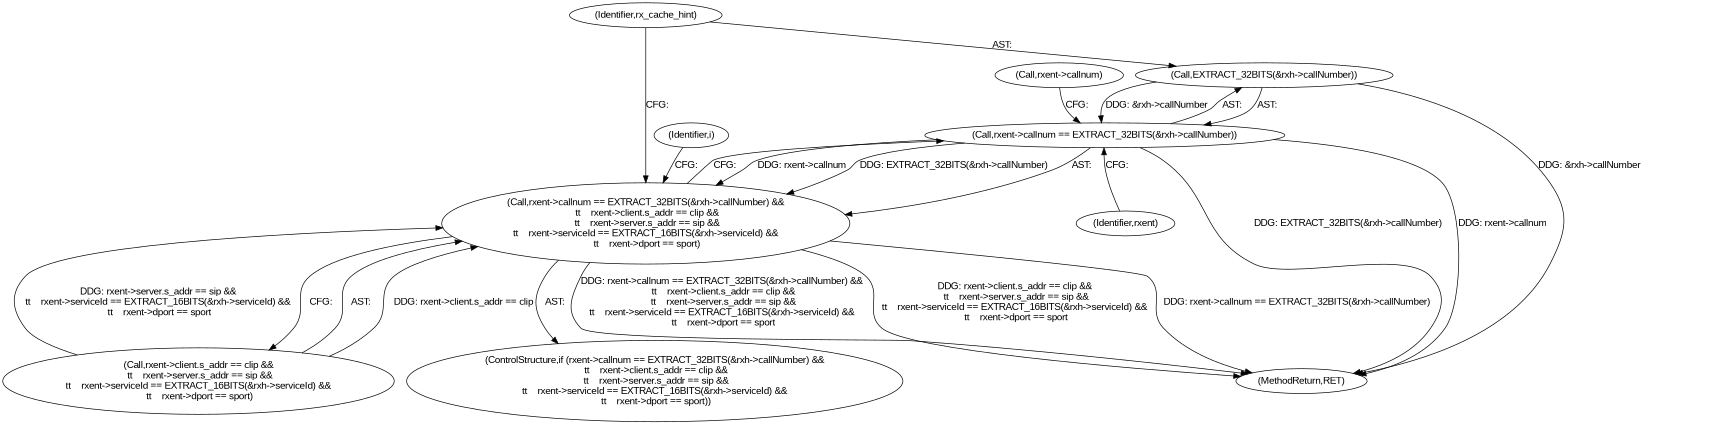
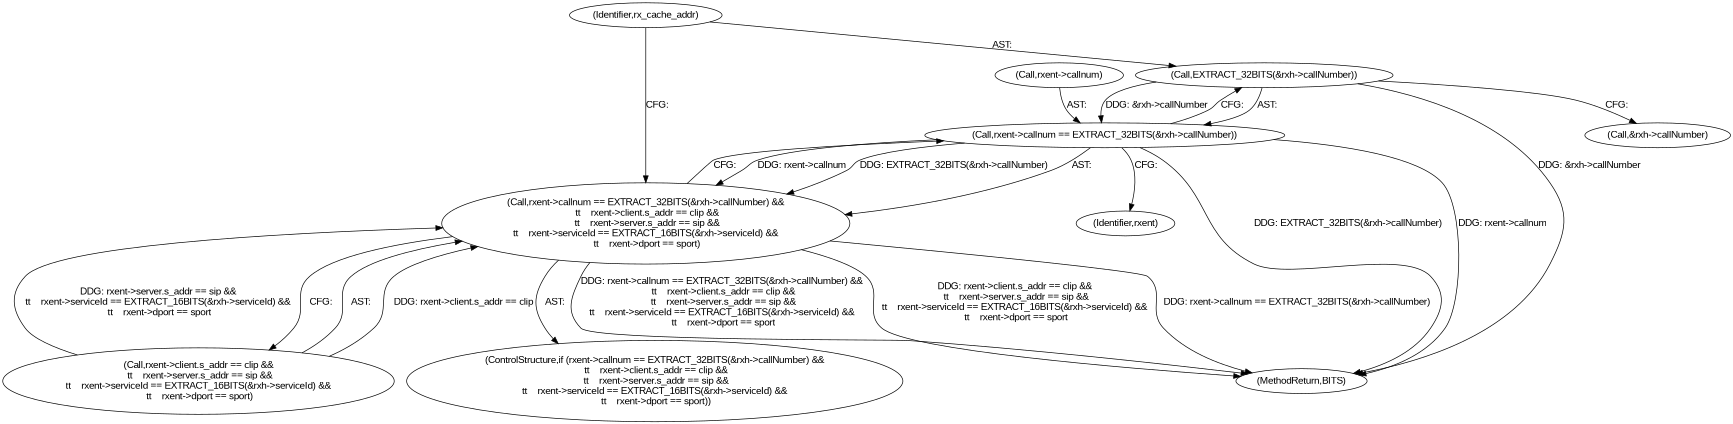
node "(Identifier,rx_cache_hint)": label "(Identifier,rx_cache_hint)" -> "(Identifier,rx_cache_addr)"
edge "(Call,rxent->callnum)" -> "(Call,rxent->callnum == EXTRACT_32BITS(&rxh->callNumber))": label "CFG: " -> "AST: "
edge "(Call,rxent->callnum == EXTRACT_32BITS(&rxh->callNumber))" -> "(Call,EXTRACT_32BITS(&rxh->callNumber))": label "AST: " -> "CFG: "
node "(Identifier,i)": removed
node "(Call,&rxh->callNumber)": added
edge "(Identifier,rxent)" -> "(Call,rxent->callnum == EXTRACT_32BITS(&rxh->callNumber))": reversed
node "(MethodReturn,RET)": label "(MethodReturn,RET)" -> "(MethodReturn,BITS)"
